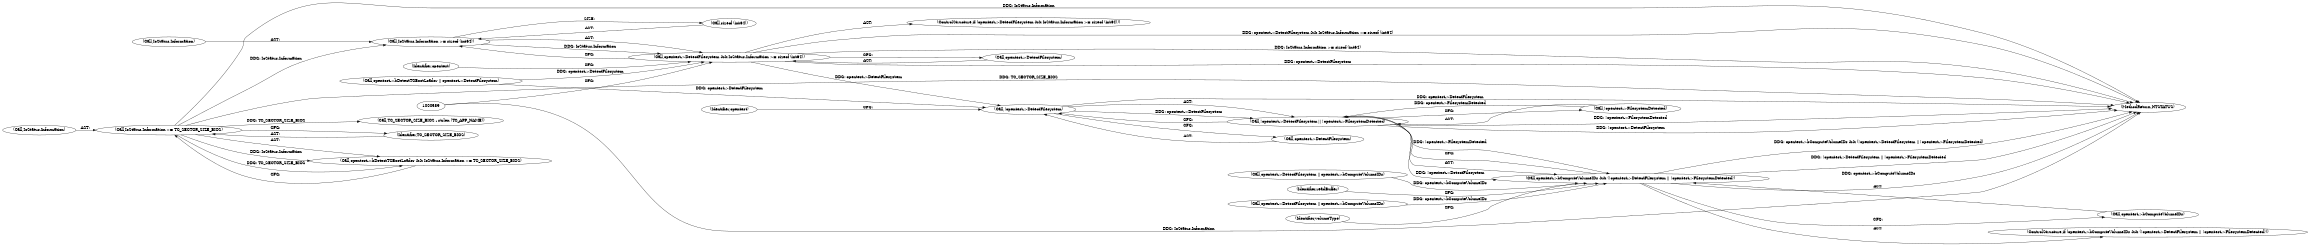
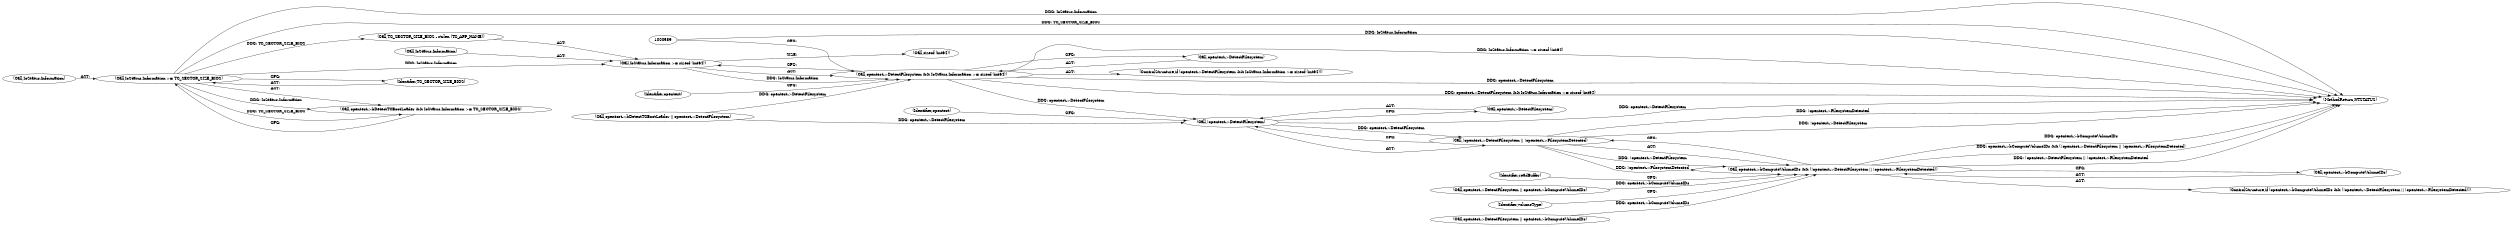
edge "(Call,sizeof (int64))" -> "(Call,IoStatus.Information >= sizeof (int64))": now "(Call,TC_SECTOR_SIZE_BIOS - strlen (TC_APP_NAME))" -> "(Call,IoStatus.Information >= sizeof (int64))"
node "(Call,!opentest->FilesystemDetected)": removed
